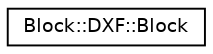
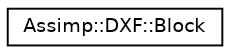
node "Block::DXF::Block": label "Block::DXF::Block" -> "Assimp::DXF::Block"
